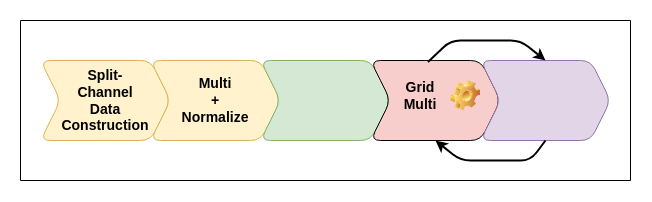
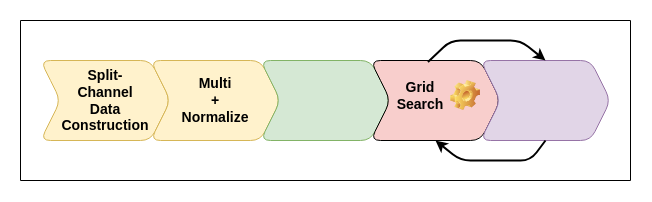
node "Grid Multi": label "Grid Multi" -> "Grid Search"
